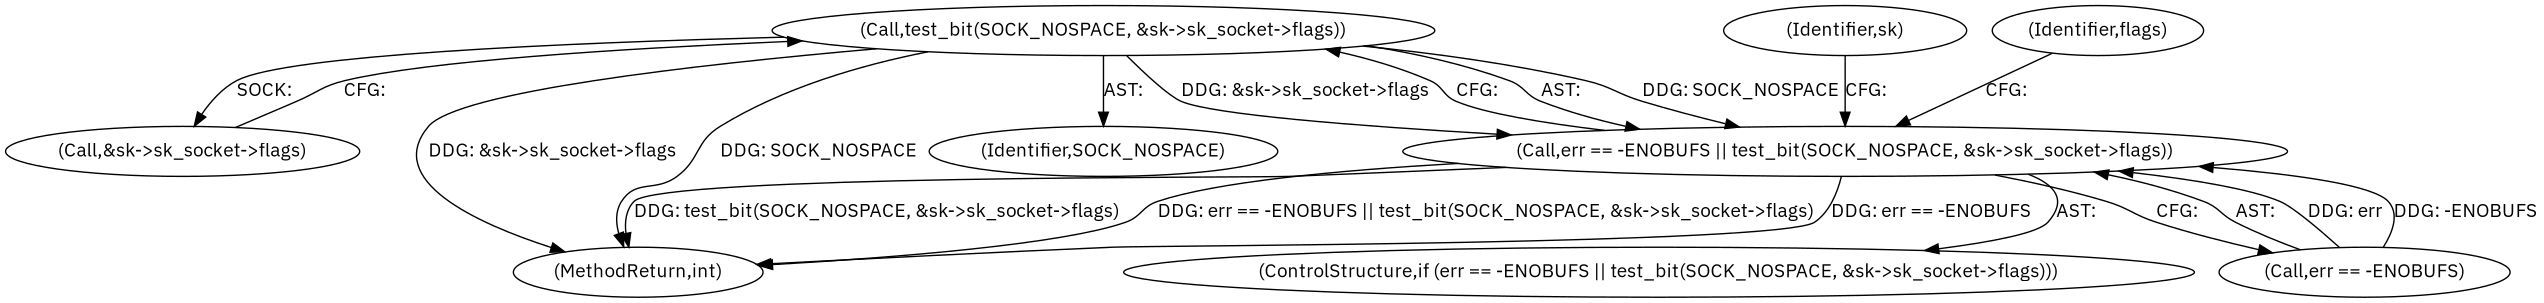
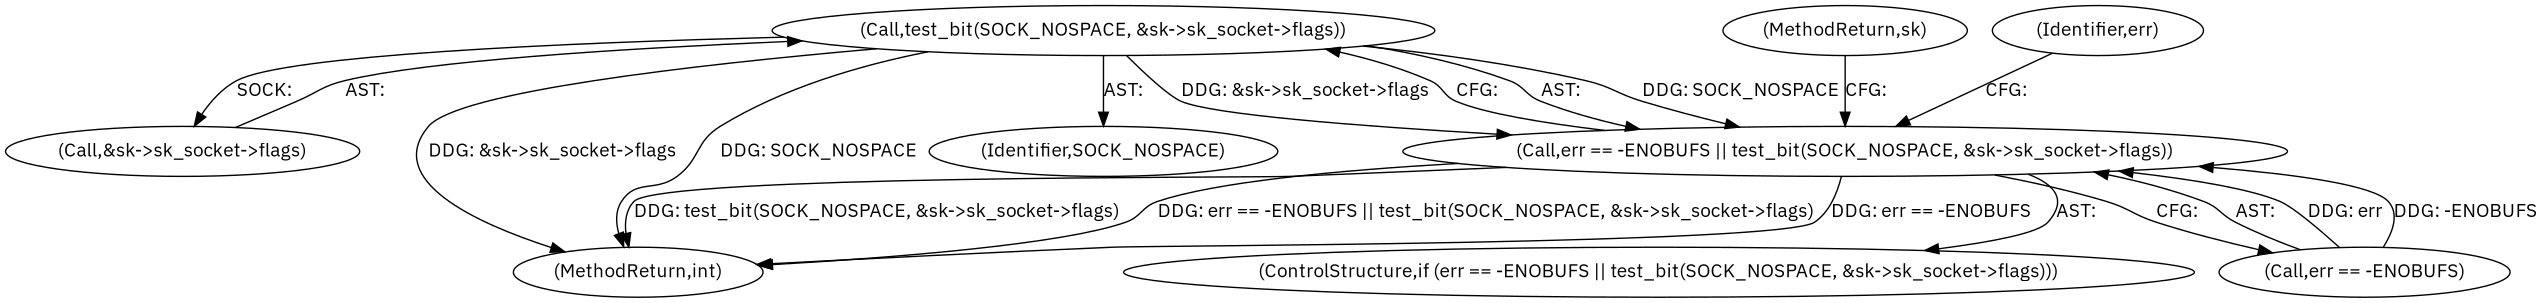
node "(Identifier,sk)": label "(Identifier,sk)" -> "(MethodReturn,sk)"
node "(Identifier,flags)": label "(Identifier,flags)" -> "(Identifier,err)"
edge "(Call,&sk->sk_socket->flags)" -> "(Call,test_bit(SOCK_NOSPACE, &sk->sk_socket->flags))": label "CFG: " -> "AST: "
